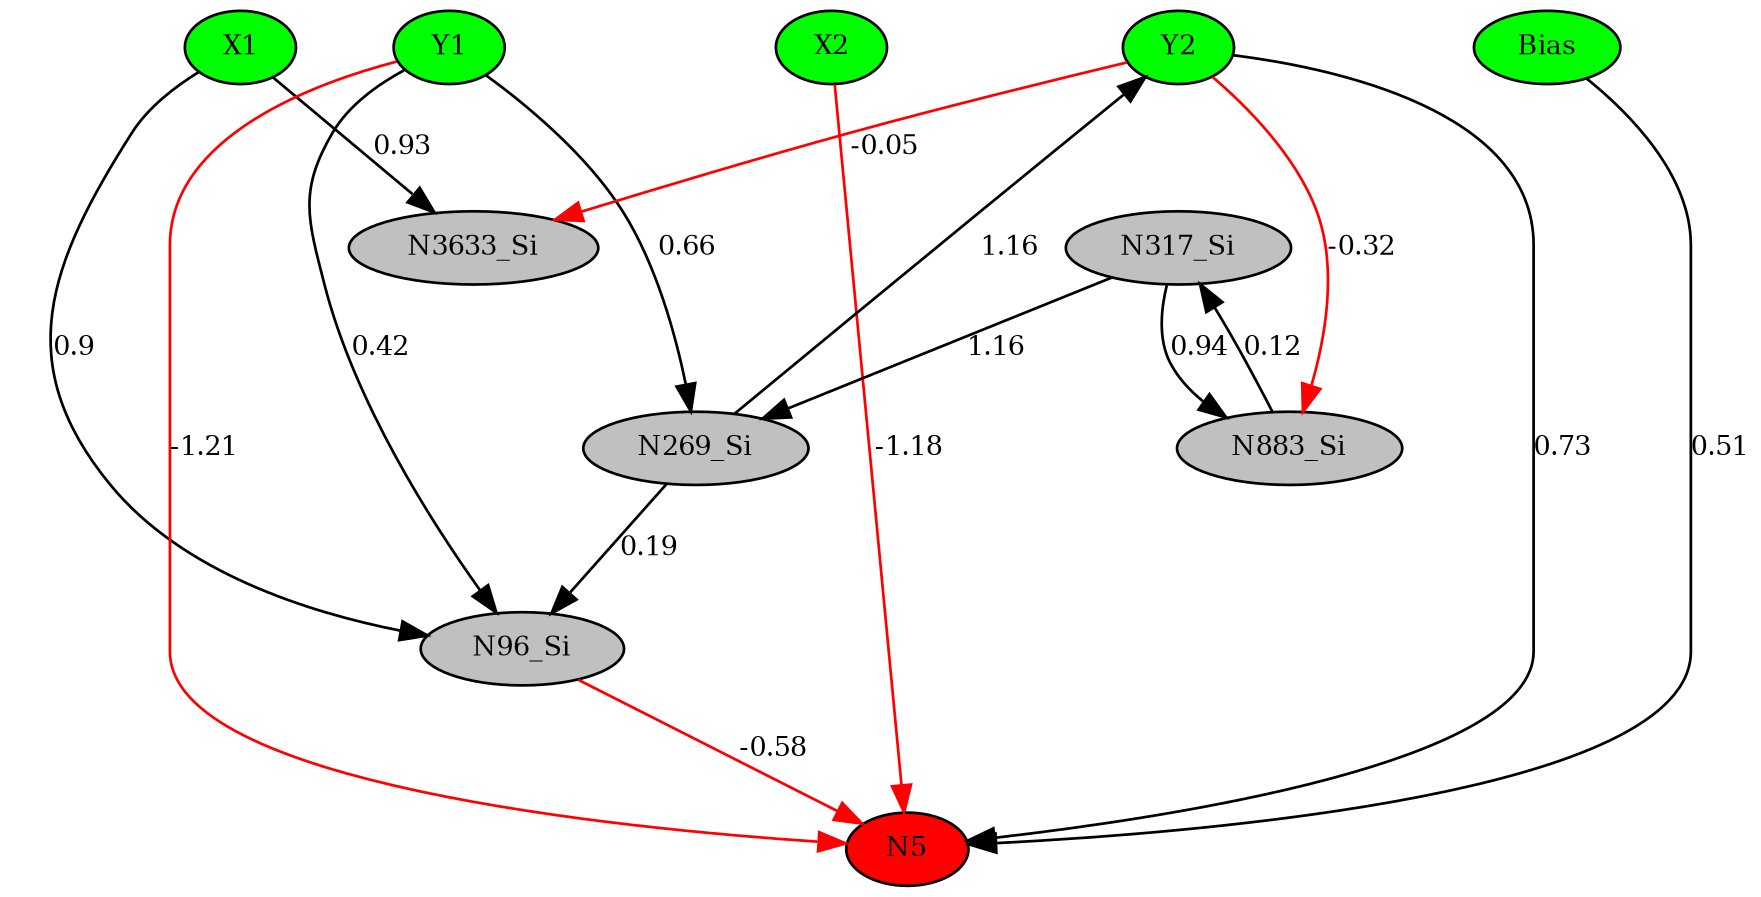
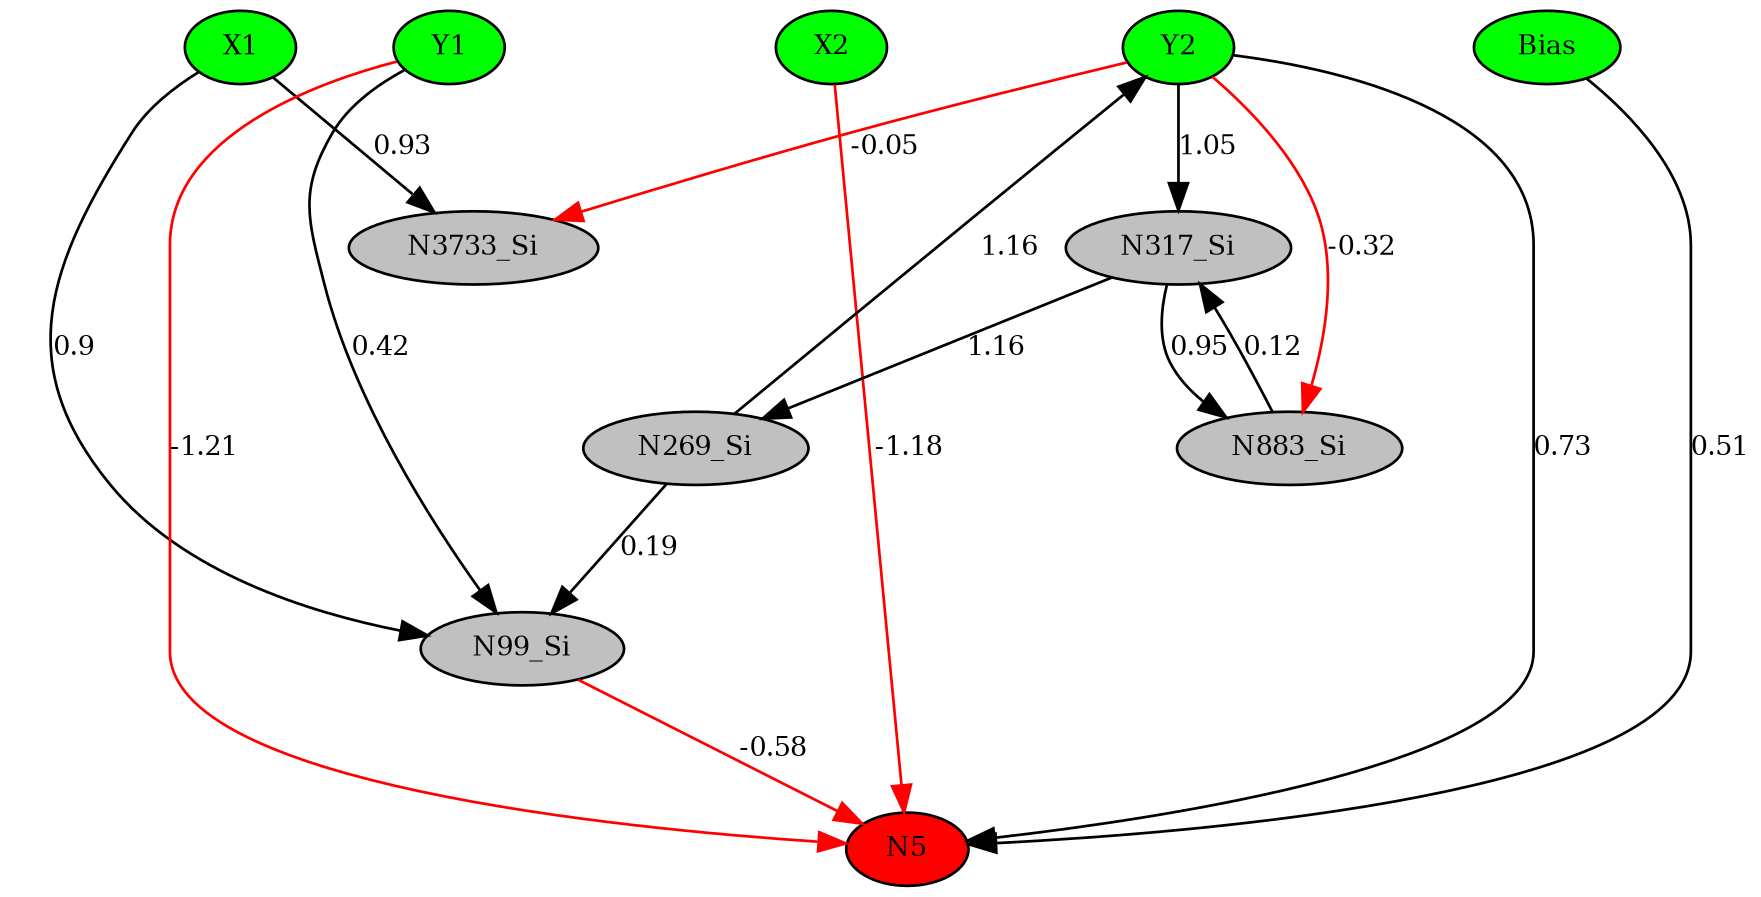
edge "Y2" -> "N317_Si": added, label "1.05"
edge "Y1" -> "N269_Si": removed, label "0.66"
node "N3633_Si": label "N3633_Si" -> "N3733_Si"
edge "N317_Si" -> "N883_Si": label "0.94" -> "0.95"
node "N96_Si": label "N96_Si" -> "N99_Si"
